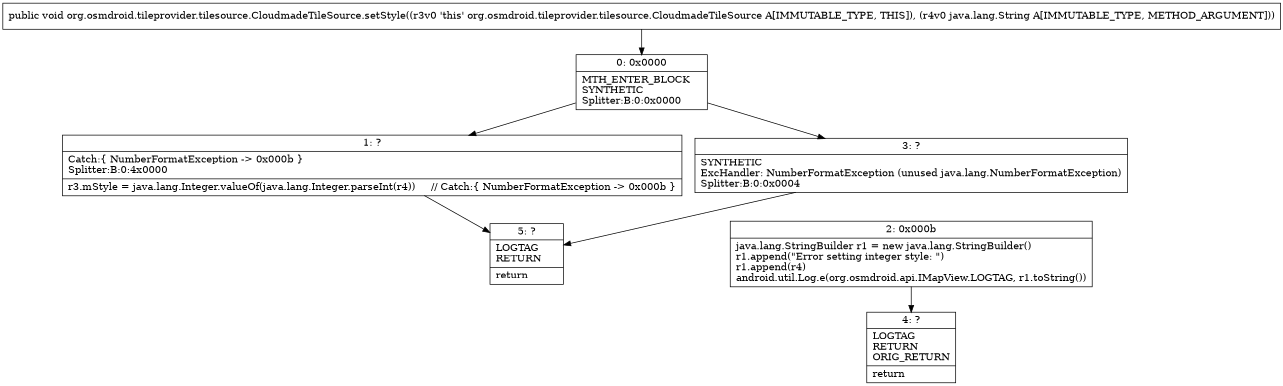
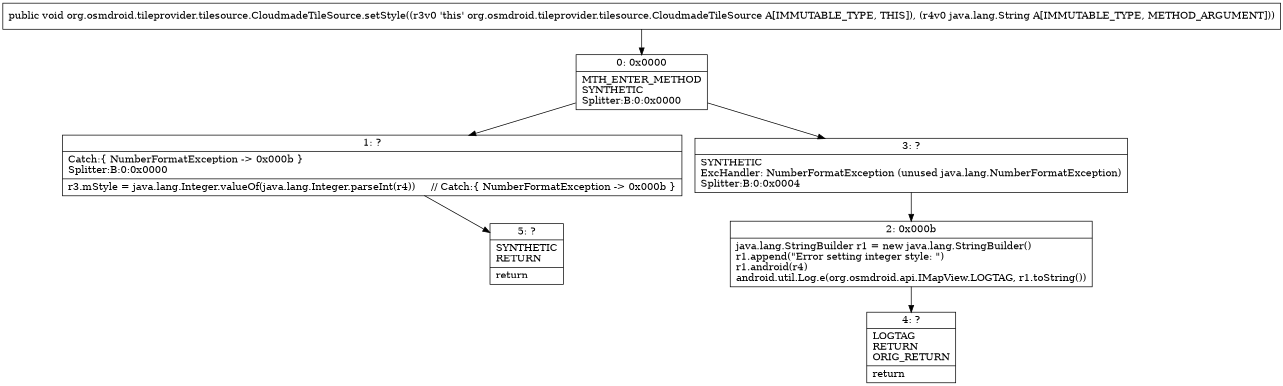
node "0: 0x0000": text "MTH_ENTER_BLOCK" -> "MTH_ENTER_METHOD"
node "1: ?": text "Splitter:B:0:4x0000" -> "Splitter:B:0:0x0000"
edge "3: ?" -> "5: ?": now "3: ?" -> "2: 0x000b"
node "5: ?": text "LOGTAG" -> "SYNTHETIC"
node "2: 0x000b": text "r1.append(r4)" -> "r1.android(r4)"
